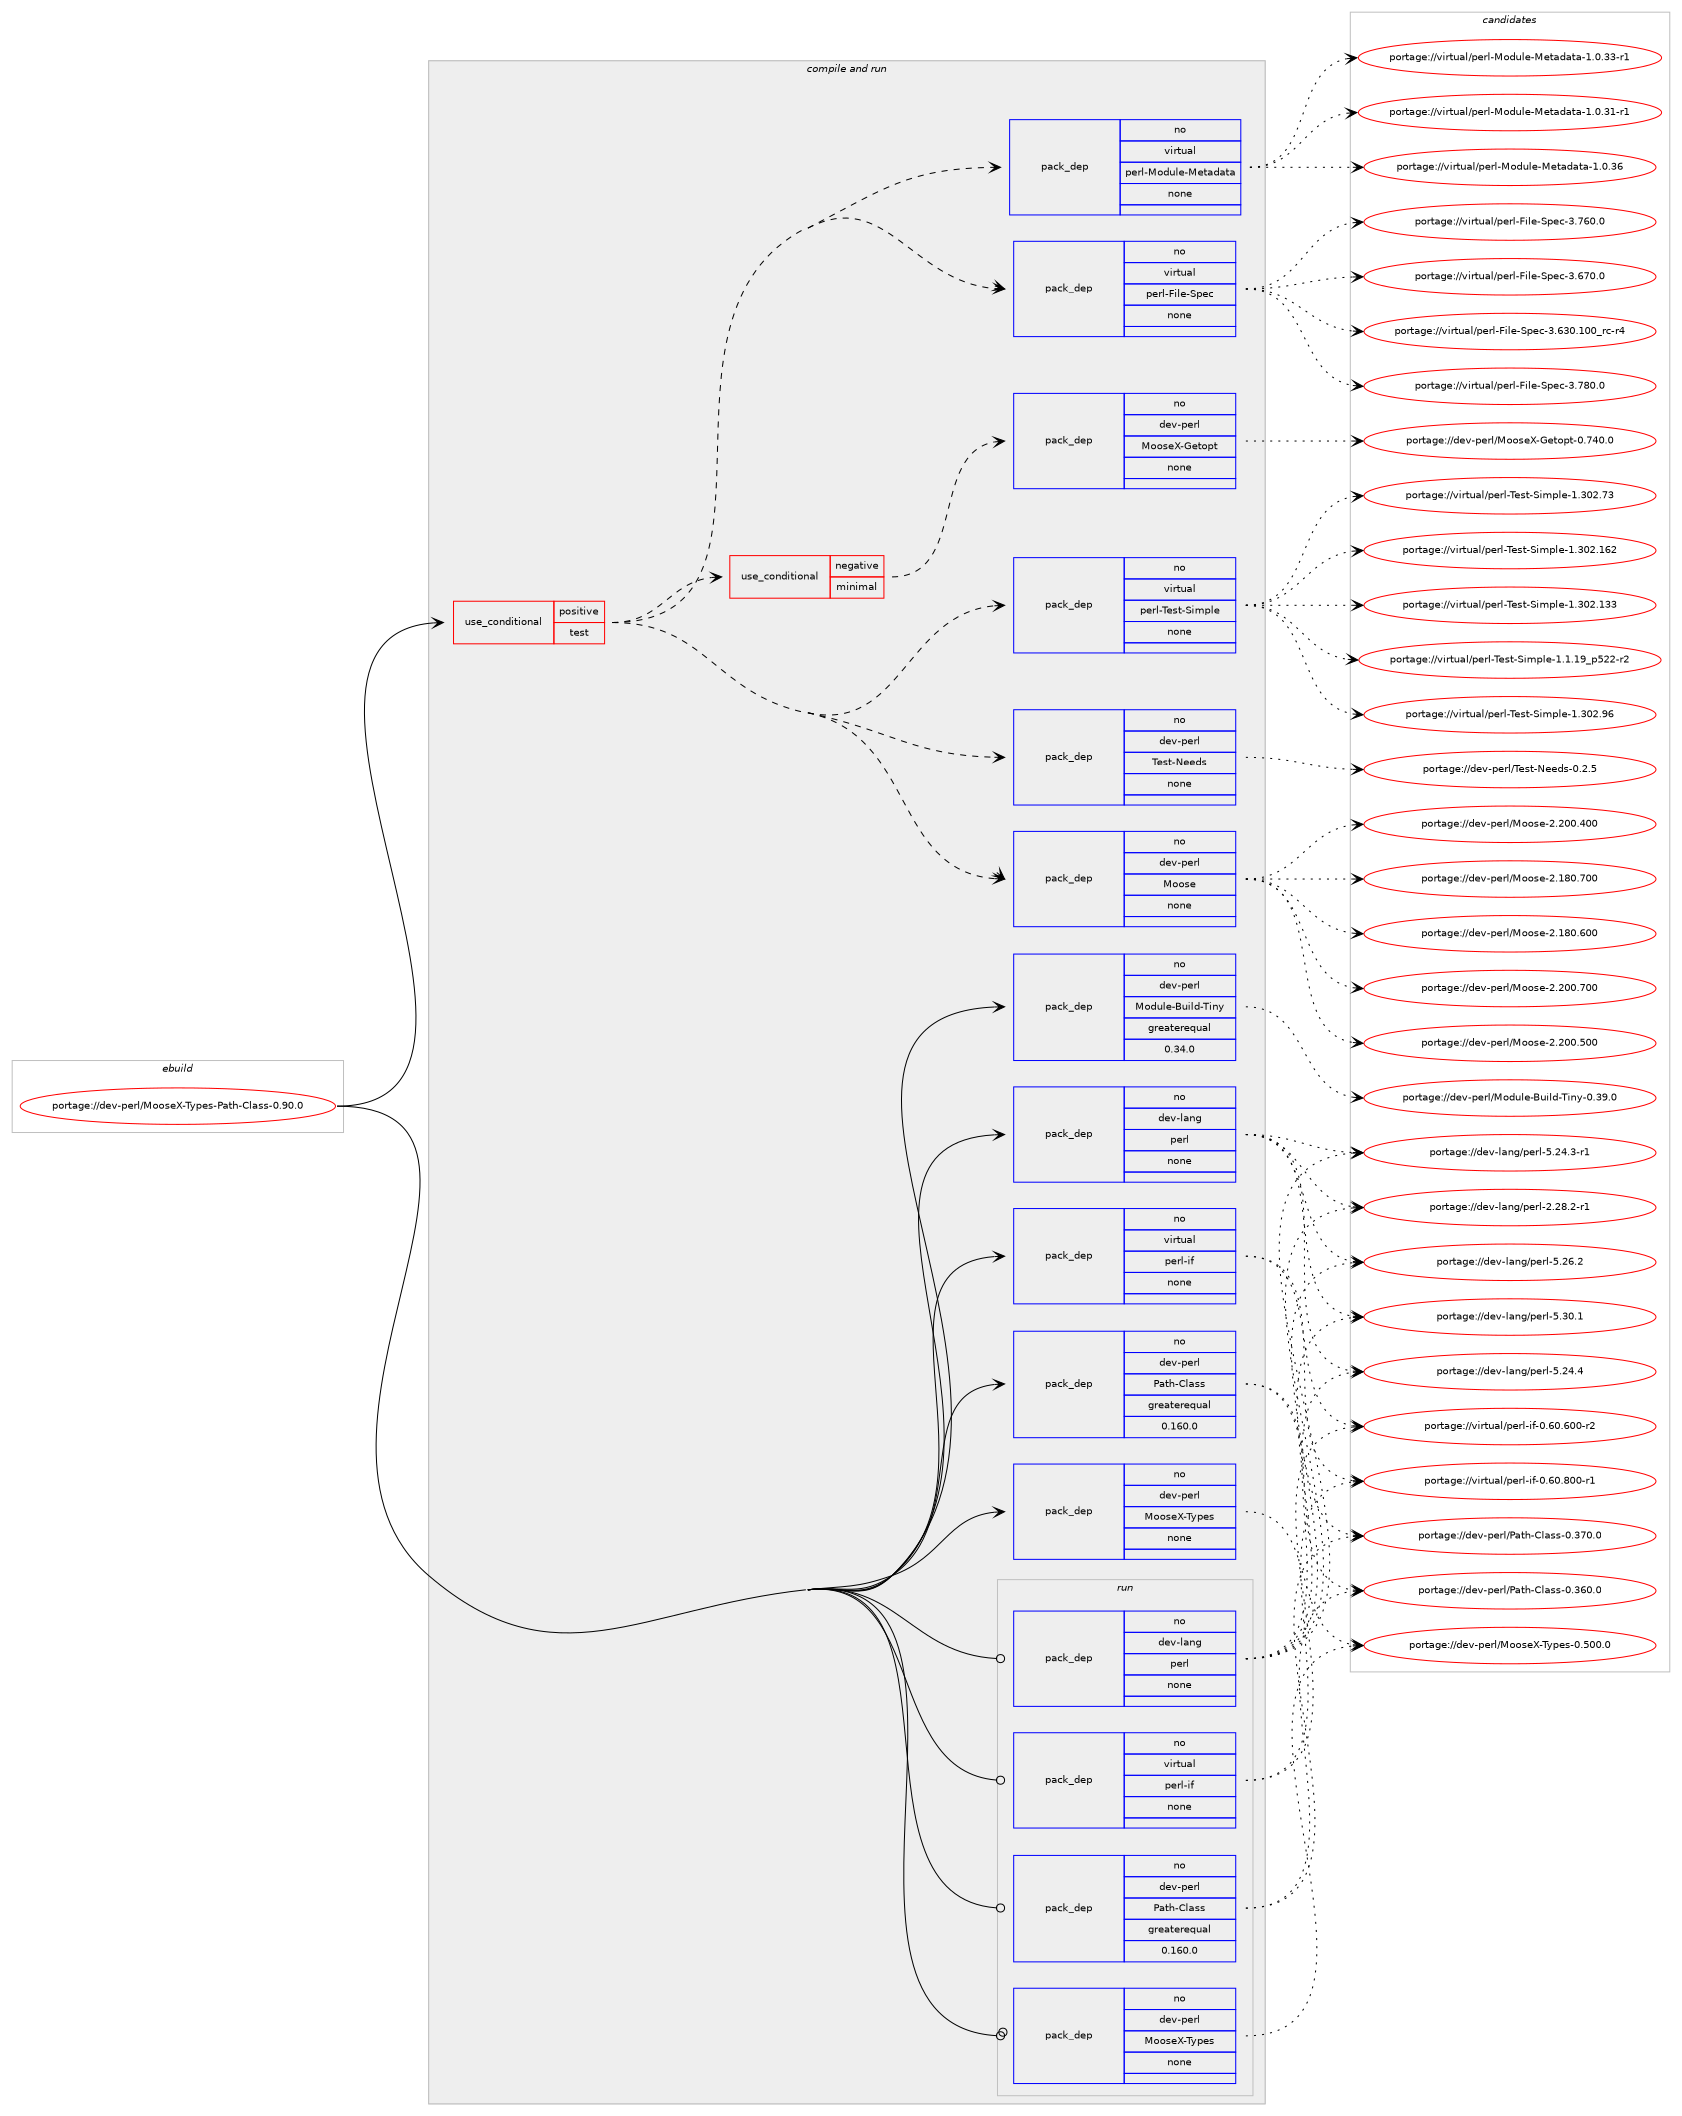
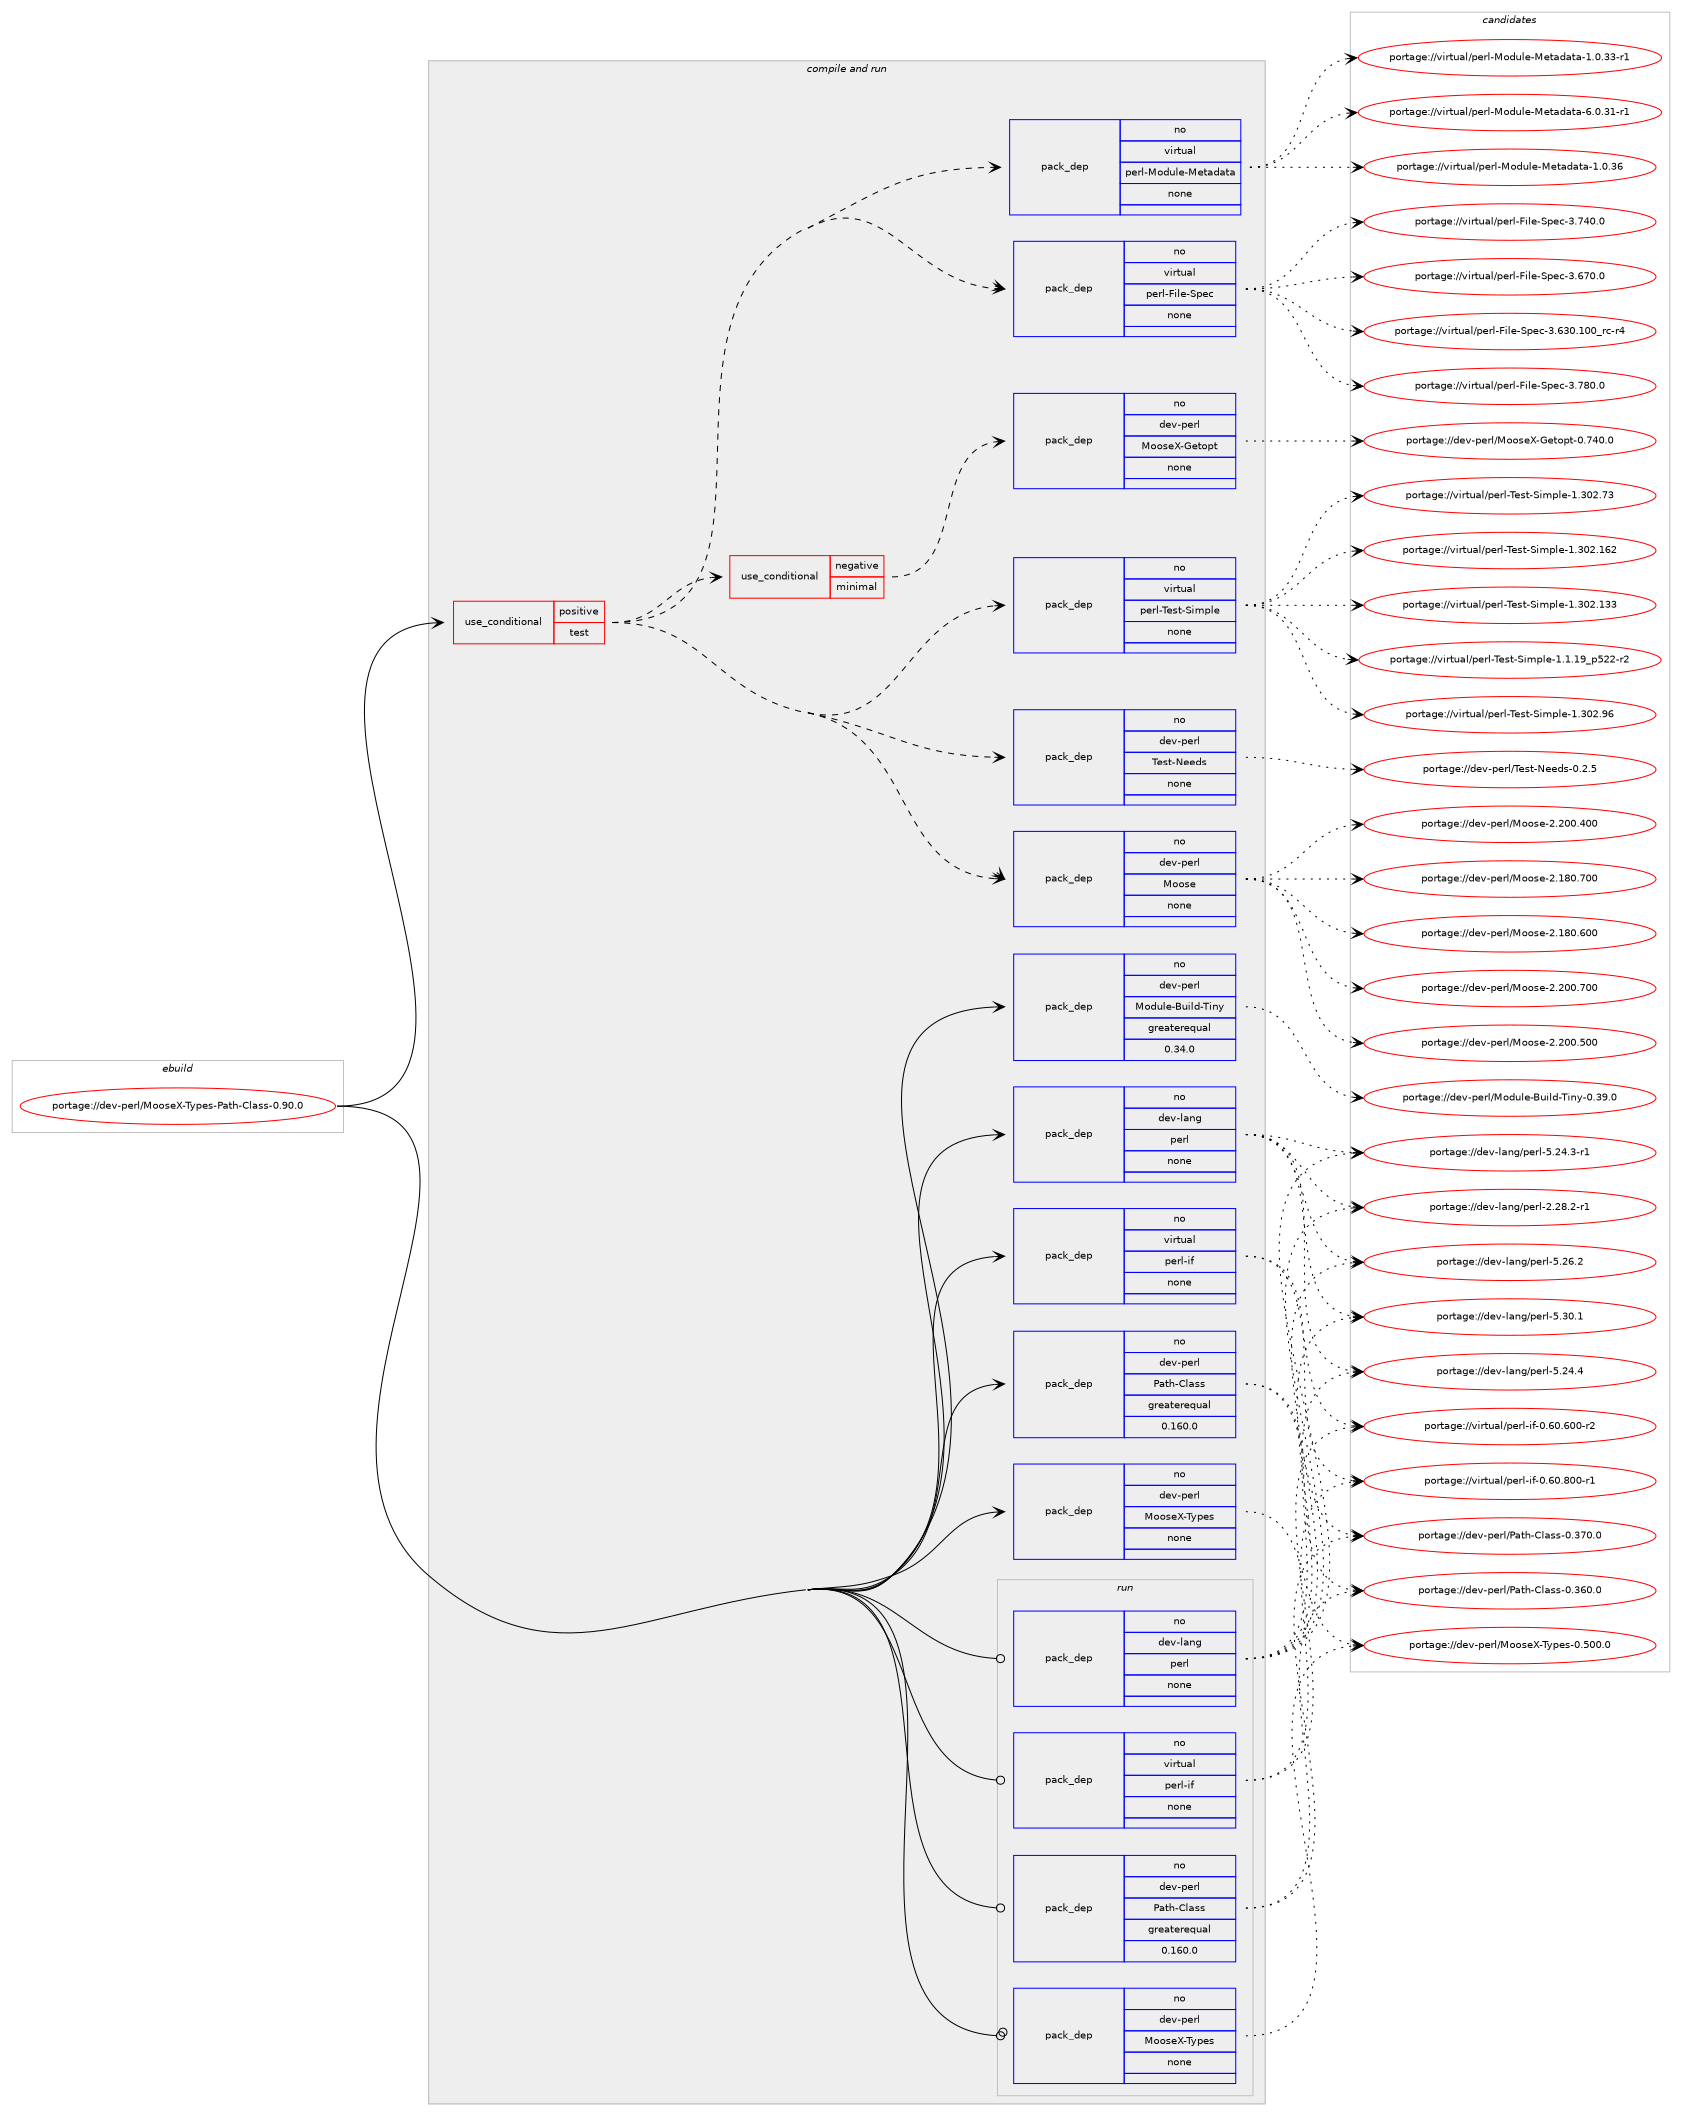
node "portage://virtual/perl-Module-Metadata-1.0.31-r1": label "portage://virtual/perl-Module-Metadata-1.0.31-r1" -> "portage://virtual/perl-Module-Metadata-6.0.31-r1"
node "portage://virtual/perl-File-Spec-3.760.0": label "portage://virtual/perl-File-Spec-3.760.0" -> "portage://virtual/perl-File-Spec-3.740.0"
